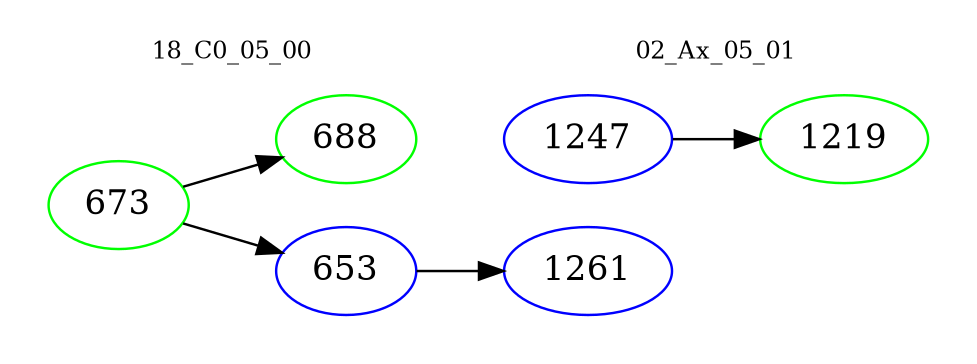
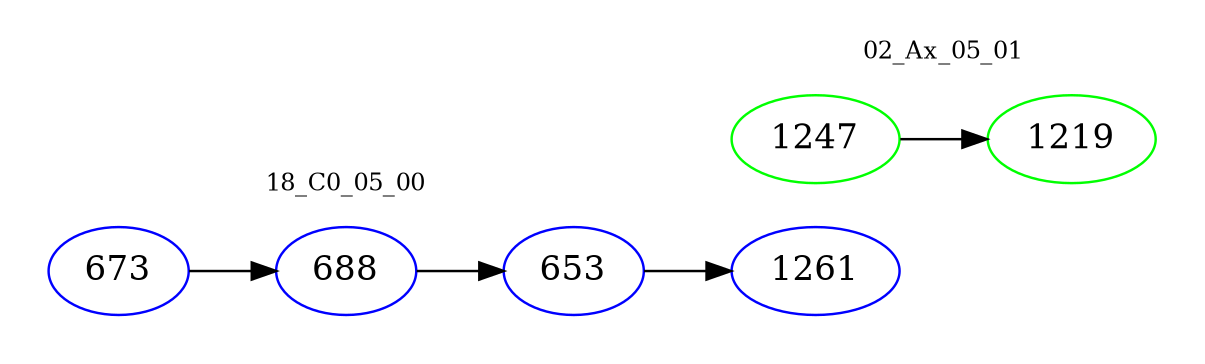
node "688": color green -> blue
node "1247": color blue -> green
node "673": color green -> blue
edge "673" -> "653": now "688" -> "653"
